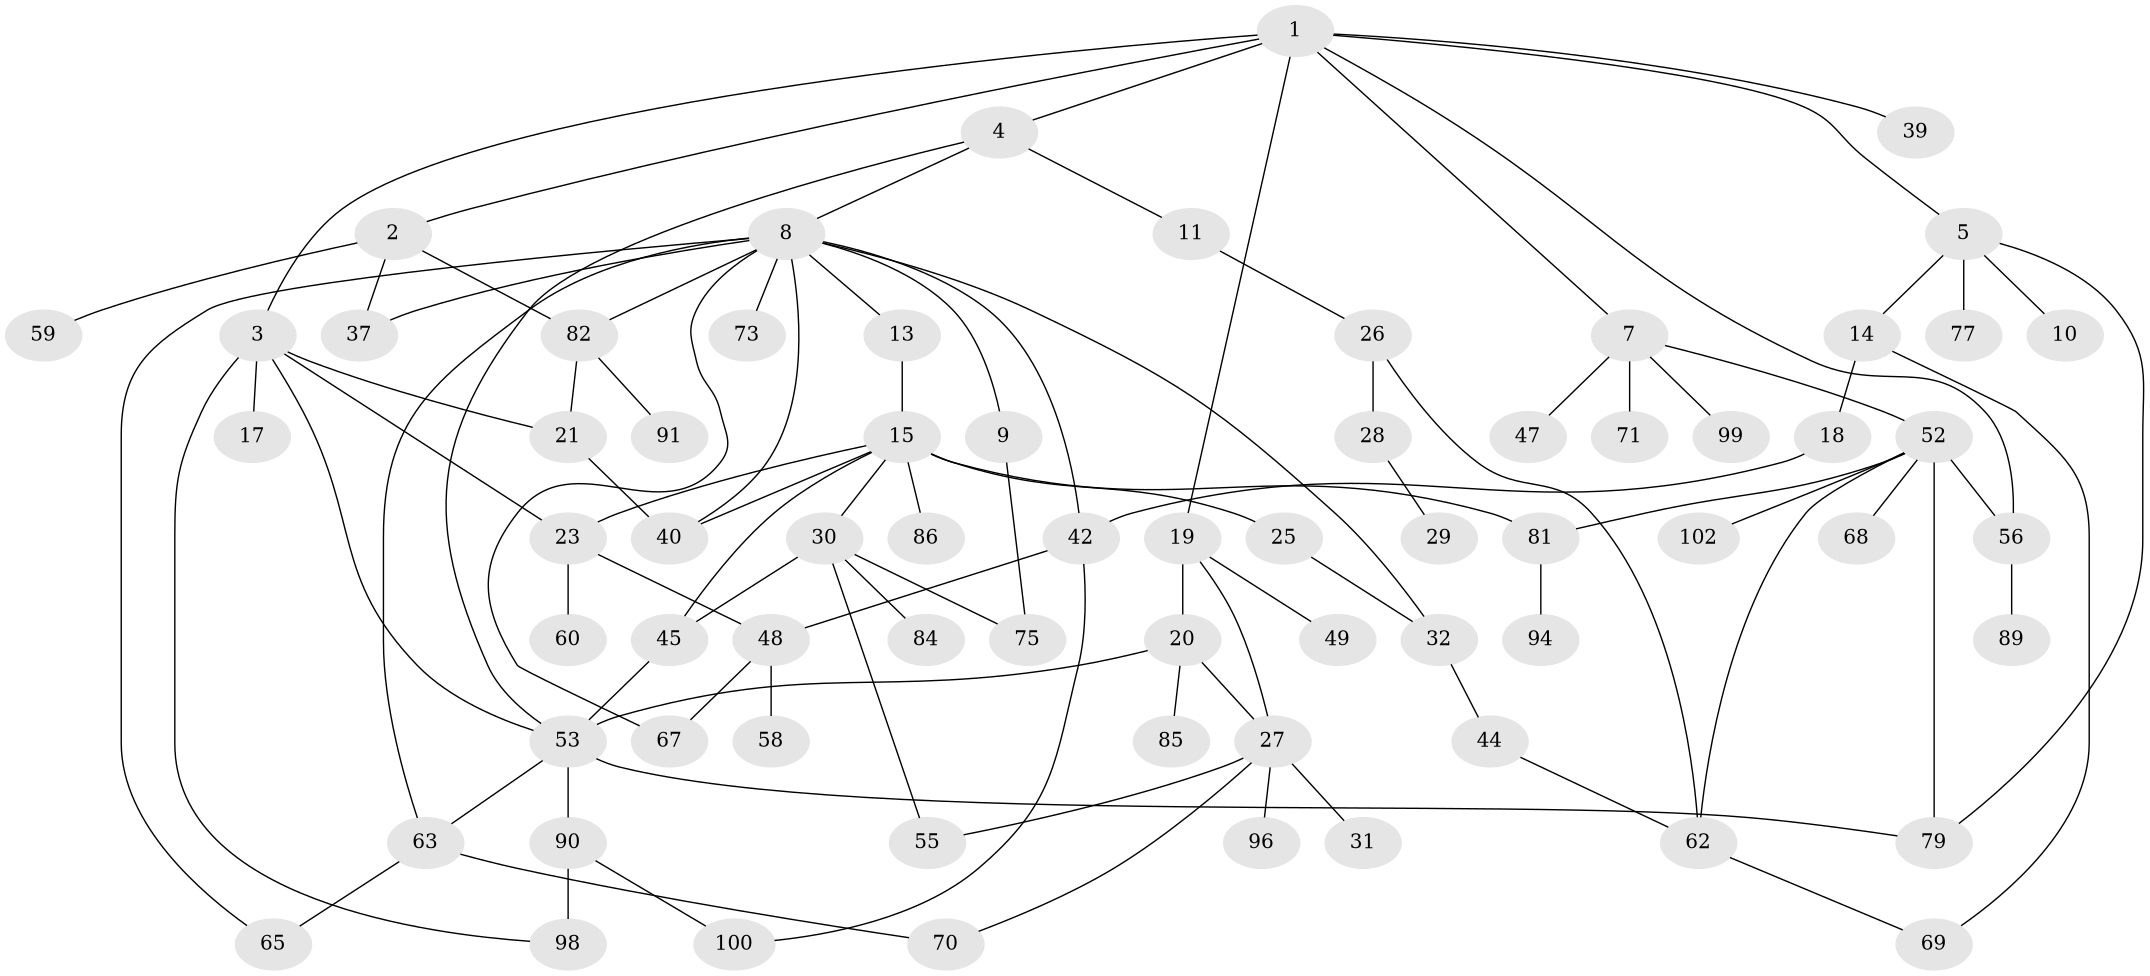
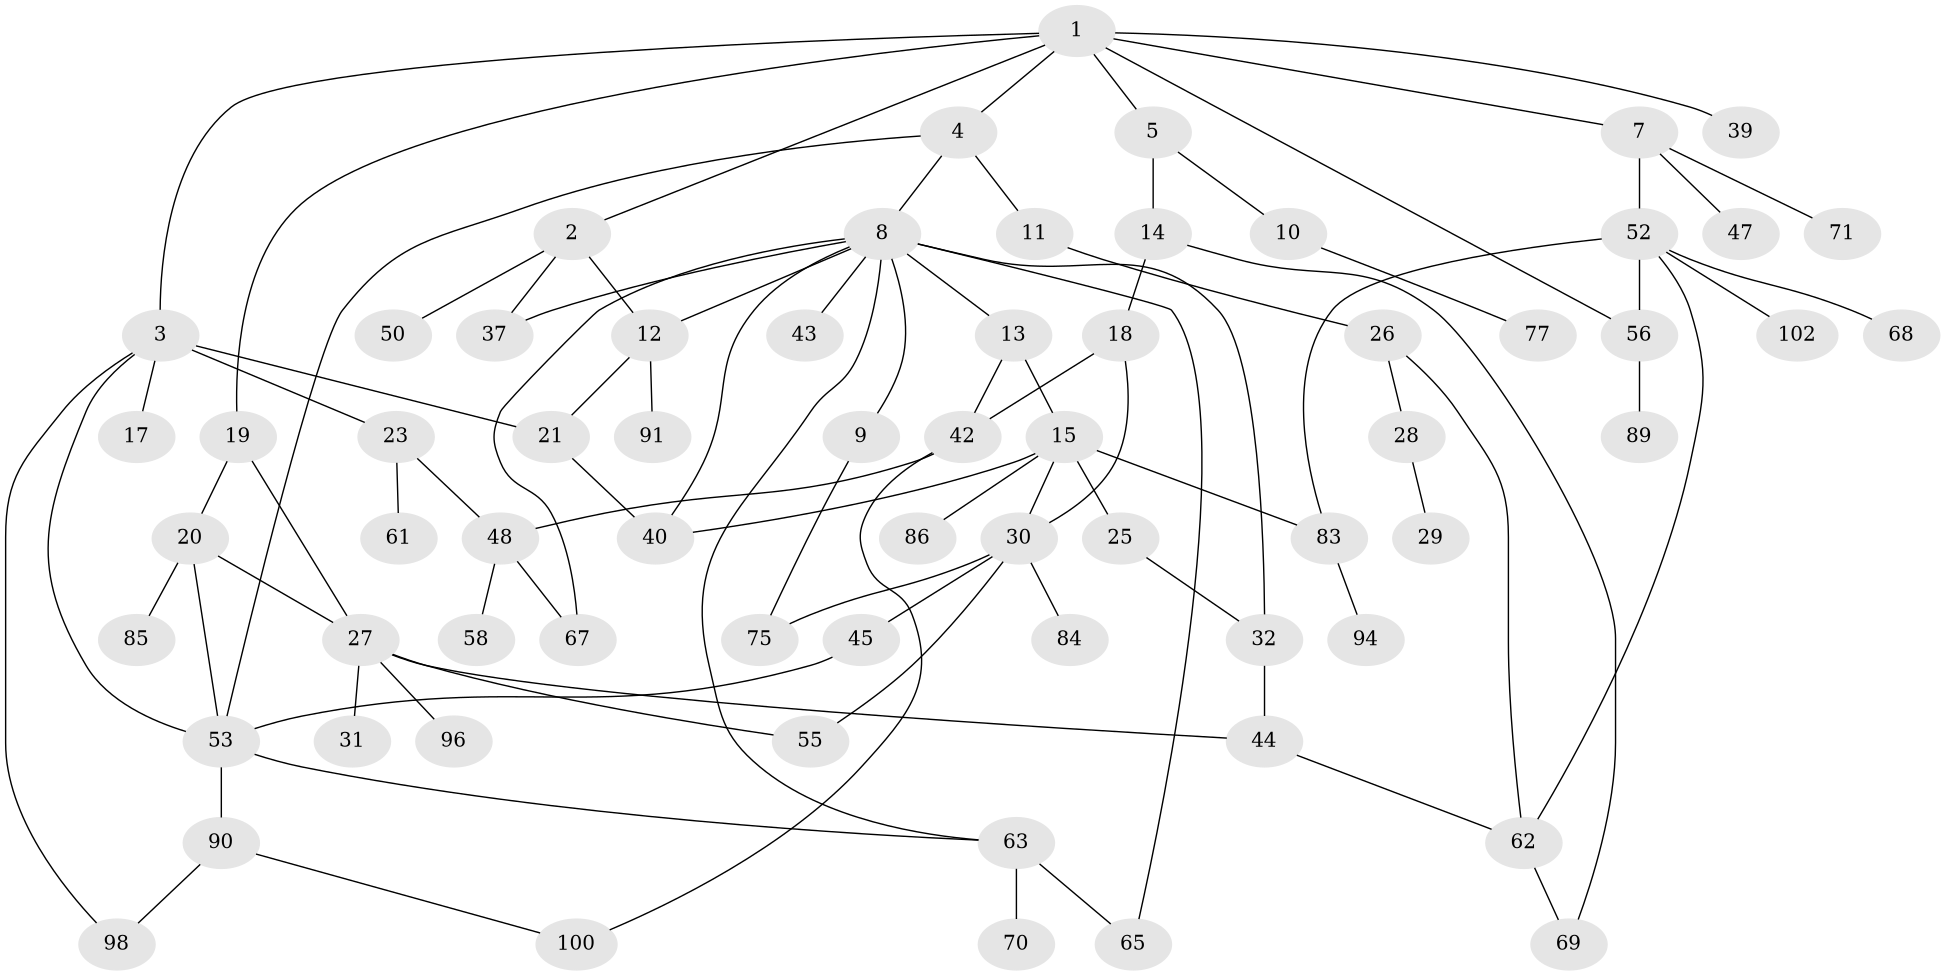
edge "5" -- "77": now "10" -- "77"
edge "8" -- "42": now "13" -- "42"
node "59": label "59" -> "50"
node "82": label "82" -> "12"
node "73": label "73" -> "43"
node "99": removed
edge "18" -- "30": added
edge "15" -- "23": removed
edge "15" -- "45": removed
node "81": label "81" -> "83"
node "60": label "60" -> "61"
node "49": removed
node "79": removed
edge "27" -- "70": now "27" -- "44"
